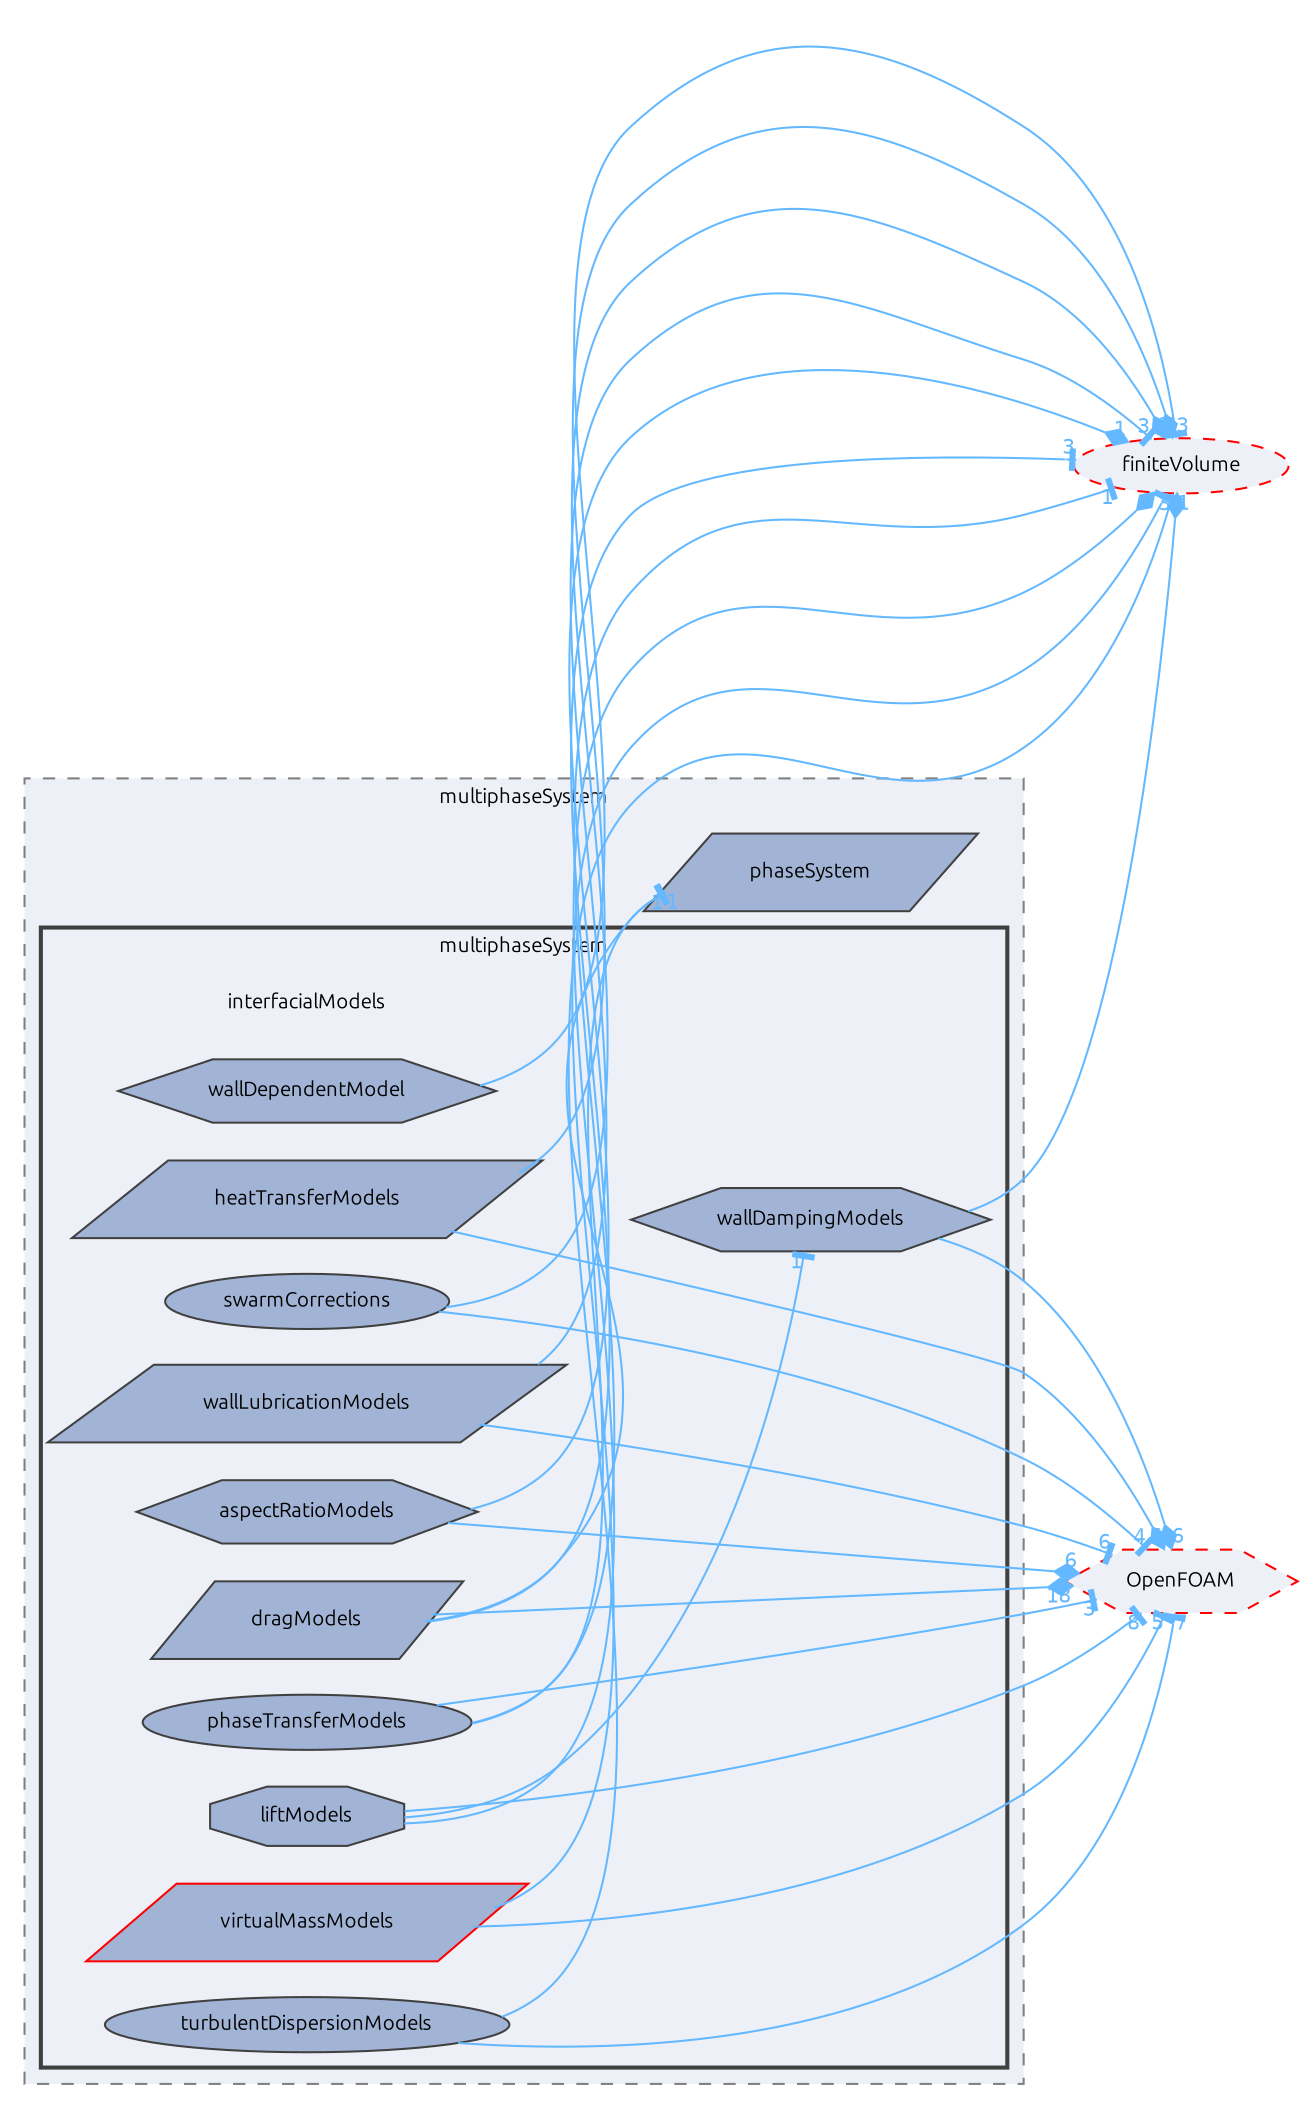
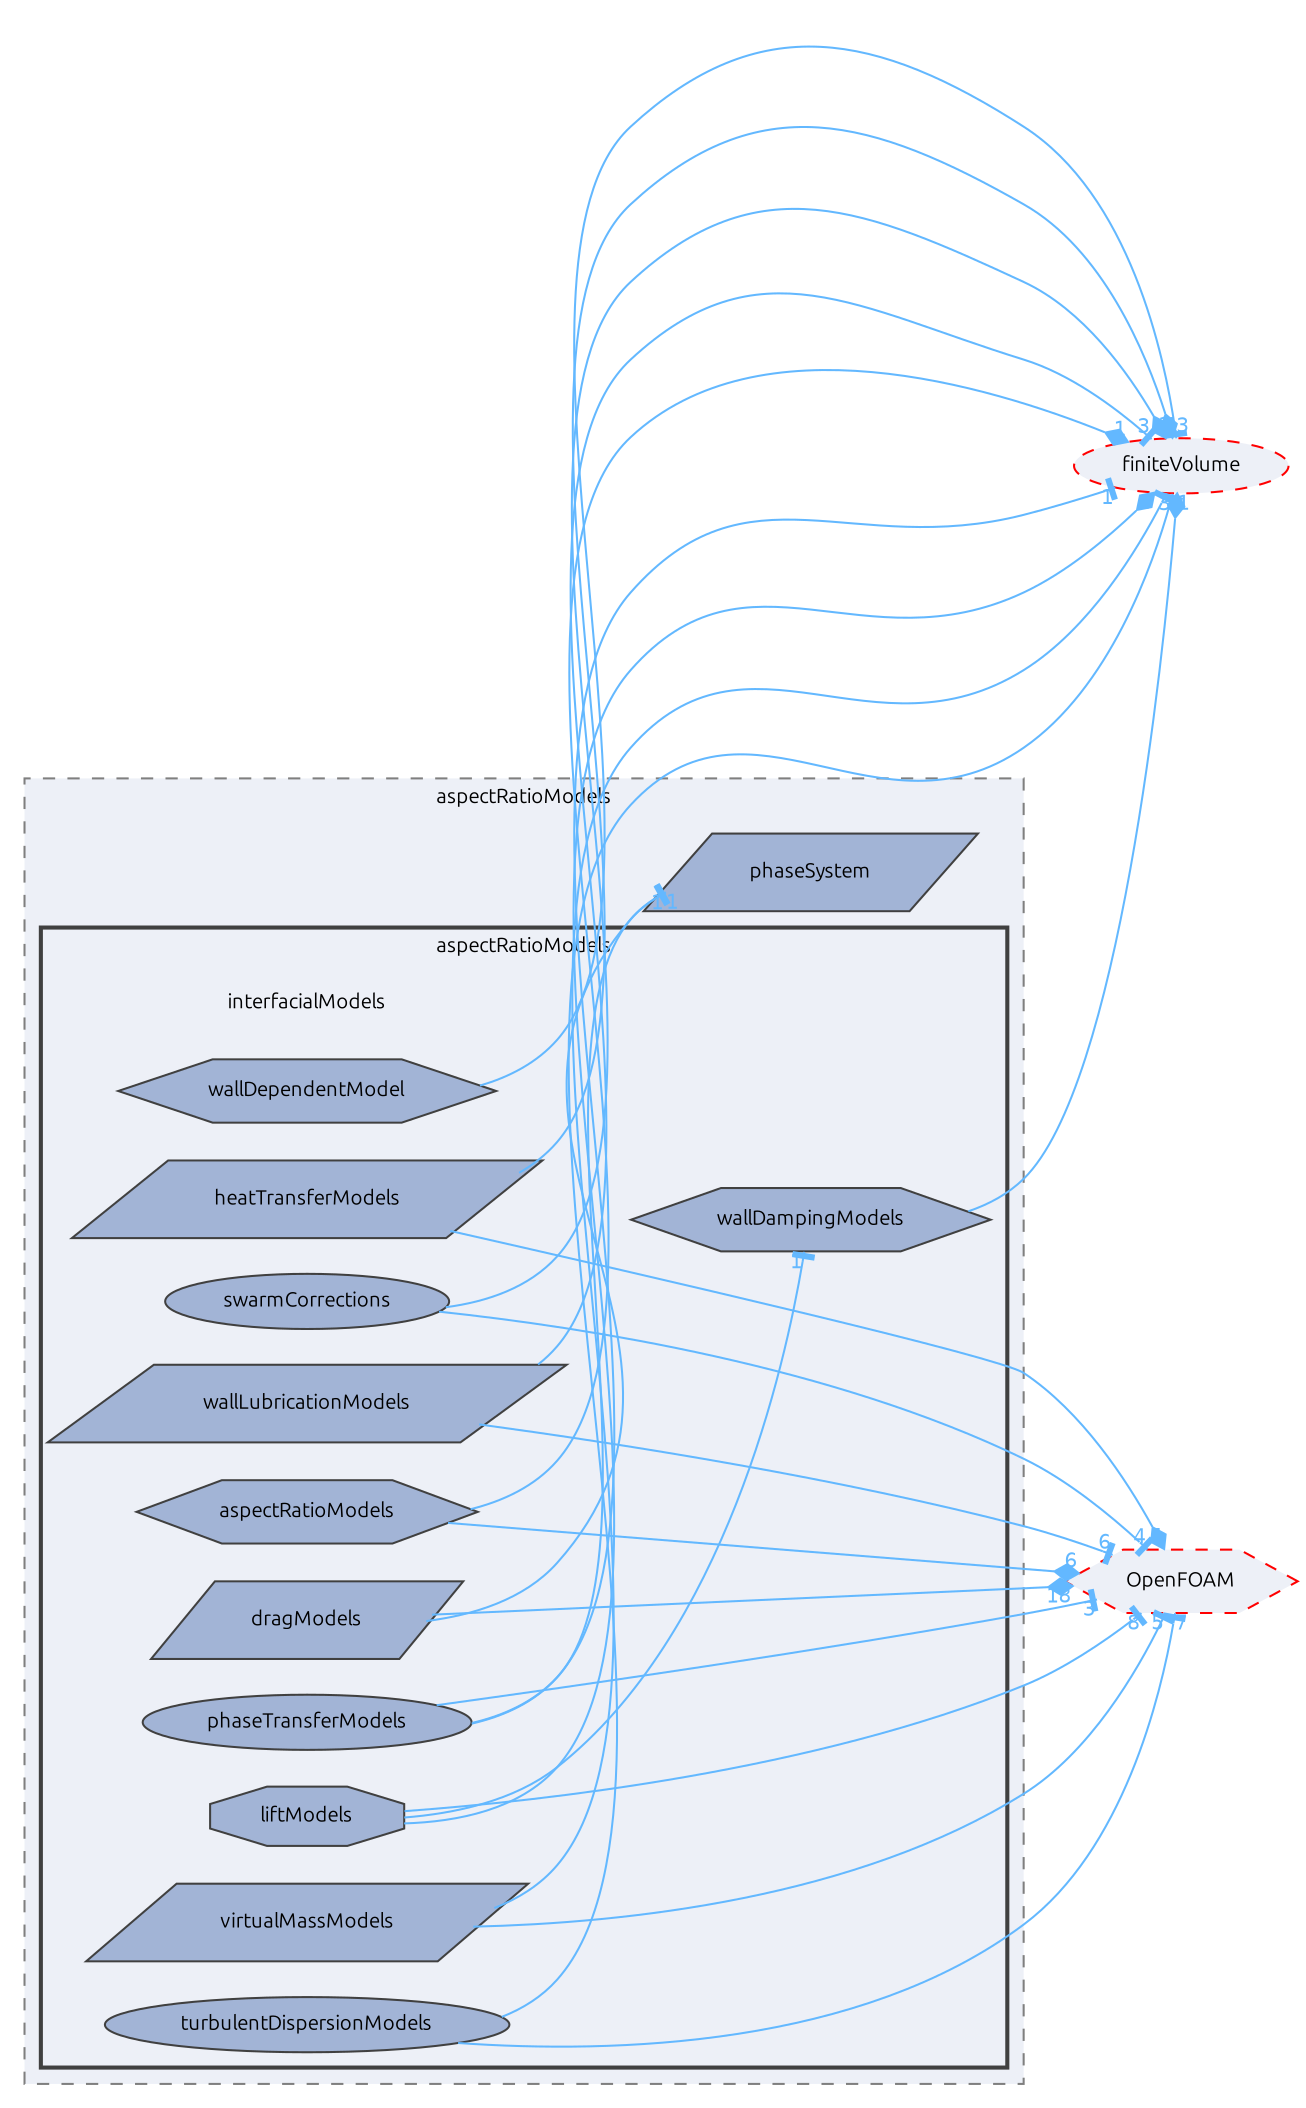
edge "dragModels" -> "finiteVolume": removed
cluster "multiphaseSystem": label "multiphaseSystem" -> "aspectRatioModels"
edge "wallDampingModels" -> "OpenFOAM": removed
node "virtualMassModels": color red -> grey25
